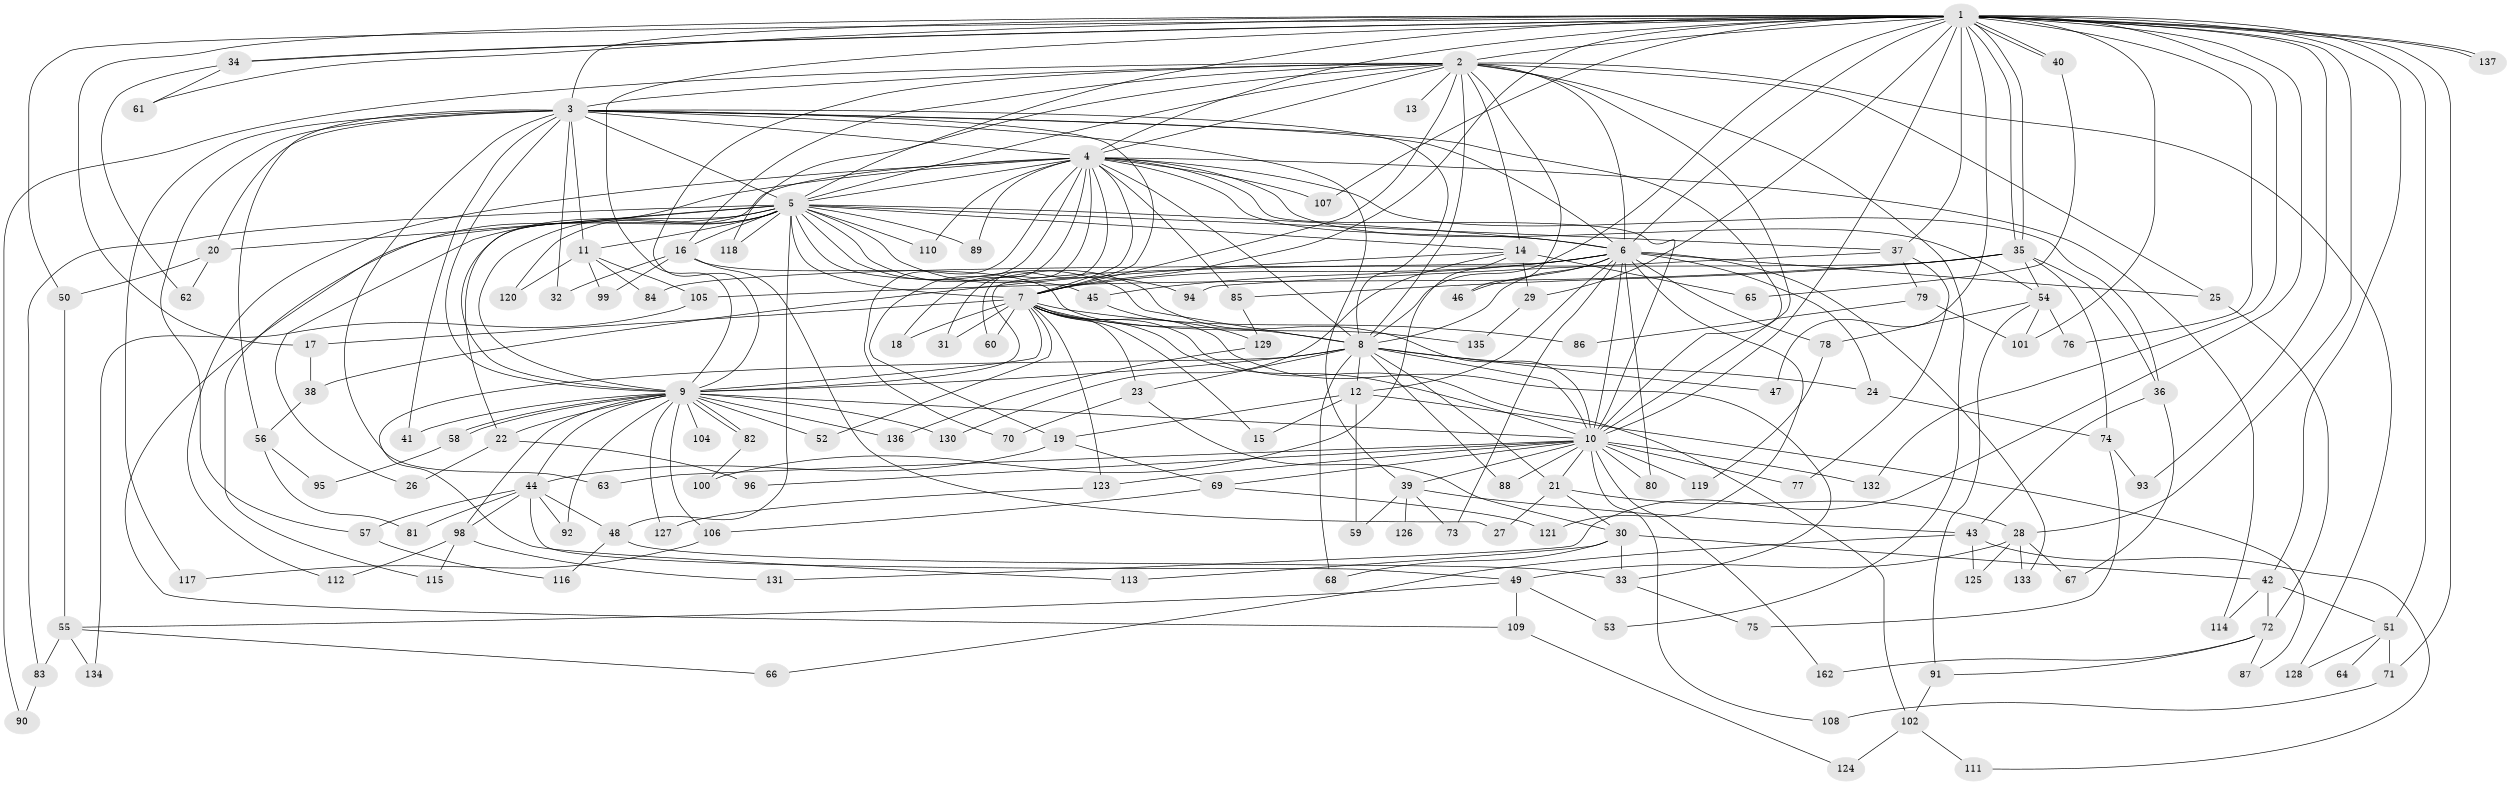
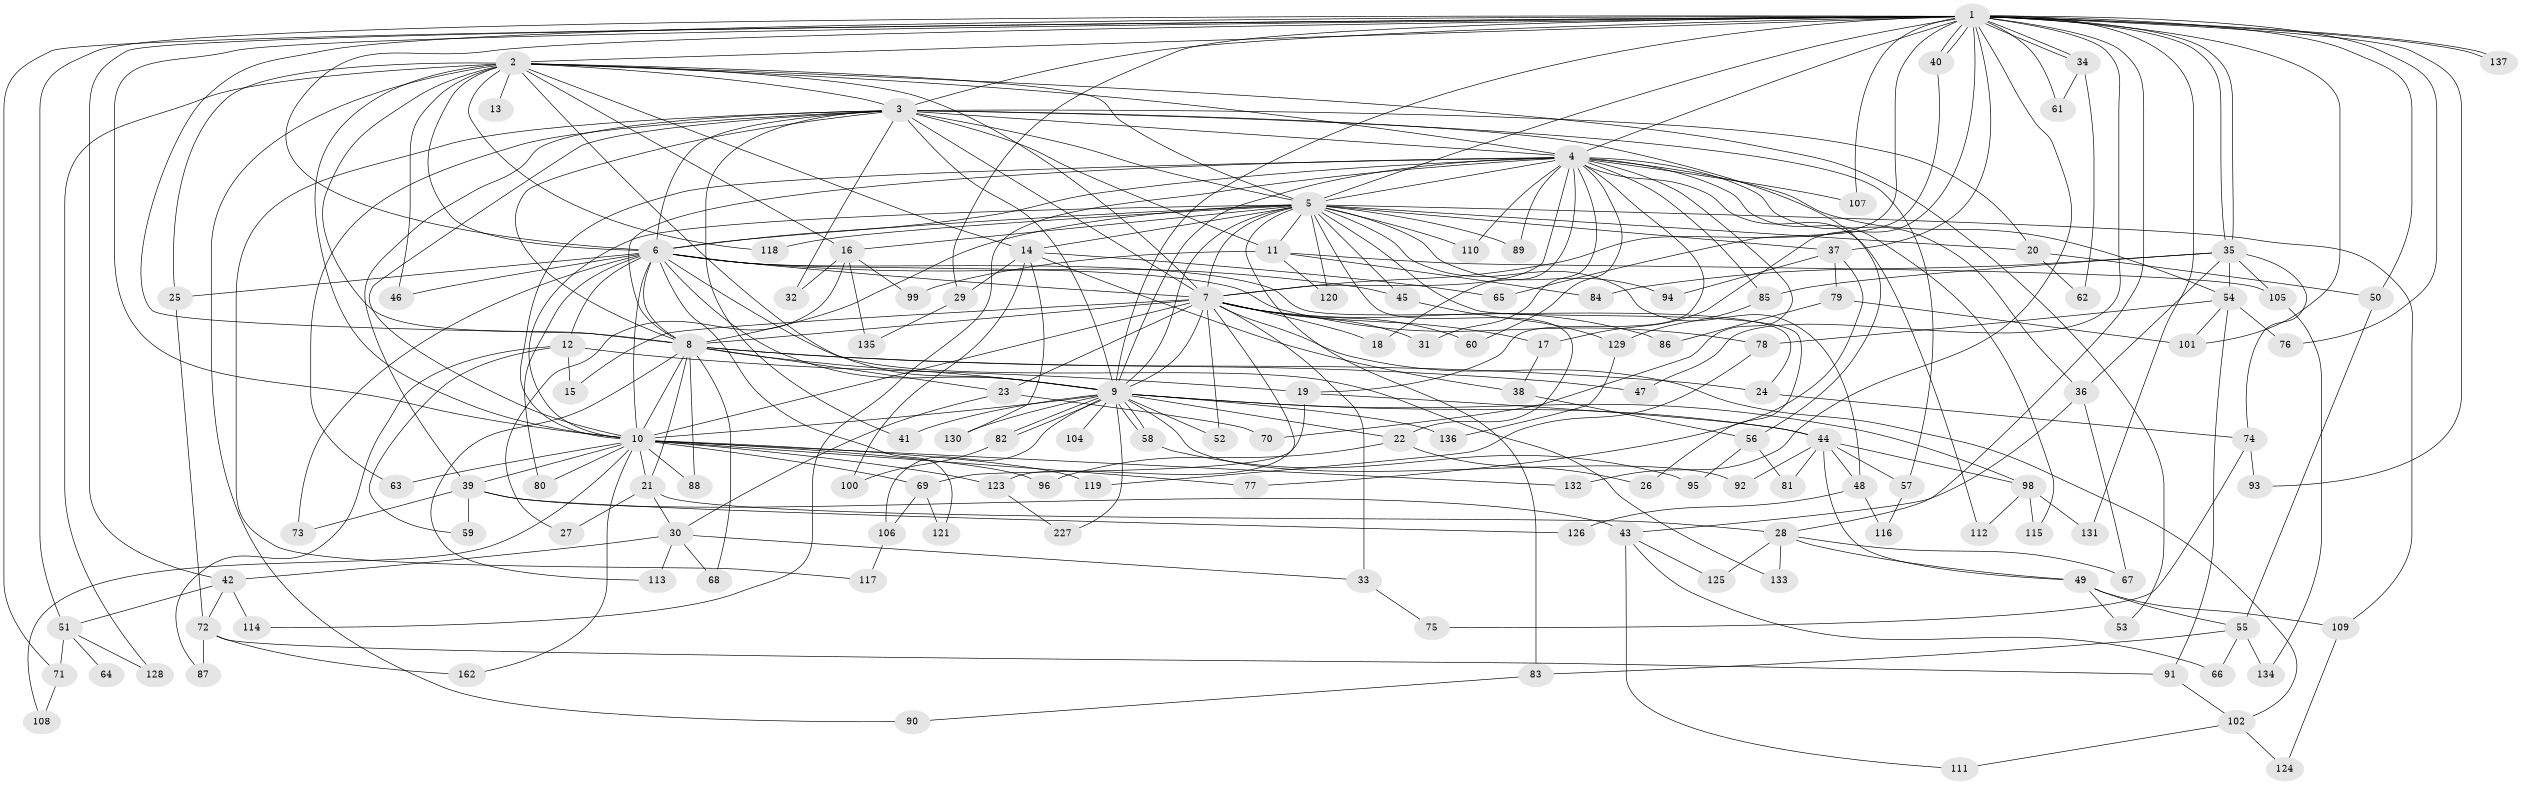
edge "8" -- "12": removed
node "127": label "127" -> "227"
edge "48" -- "33": now "48" -- "126"
